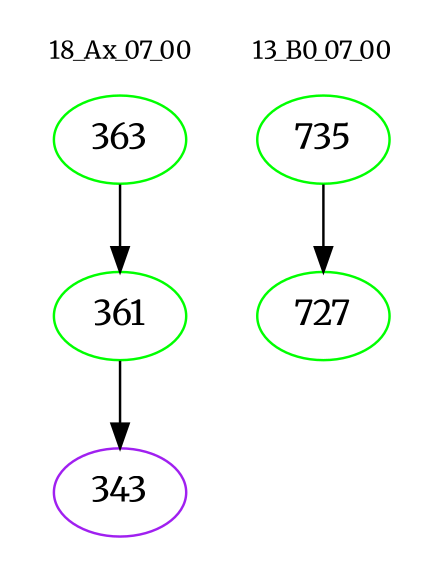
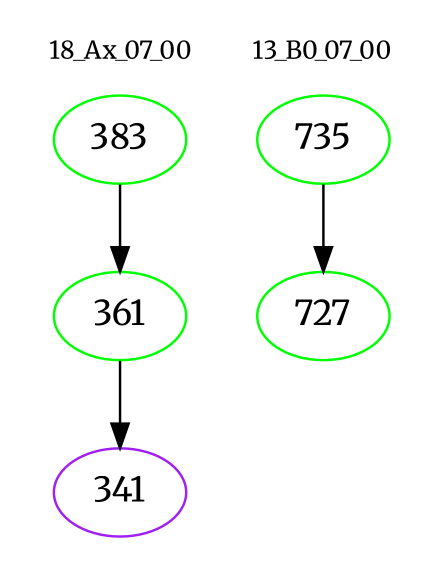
node "363": label "363" -> "383"
node "343": label "343" -> "341"
